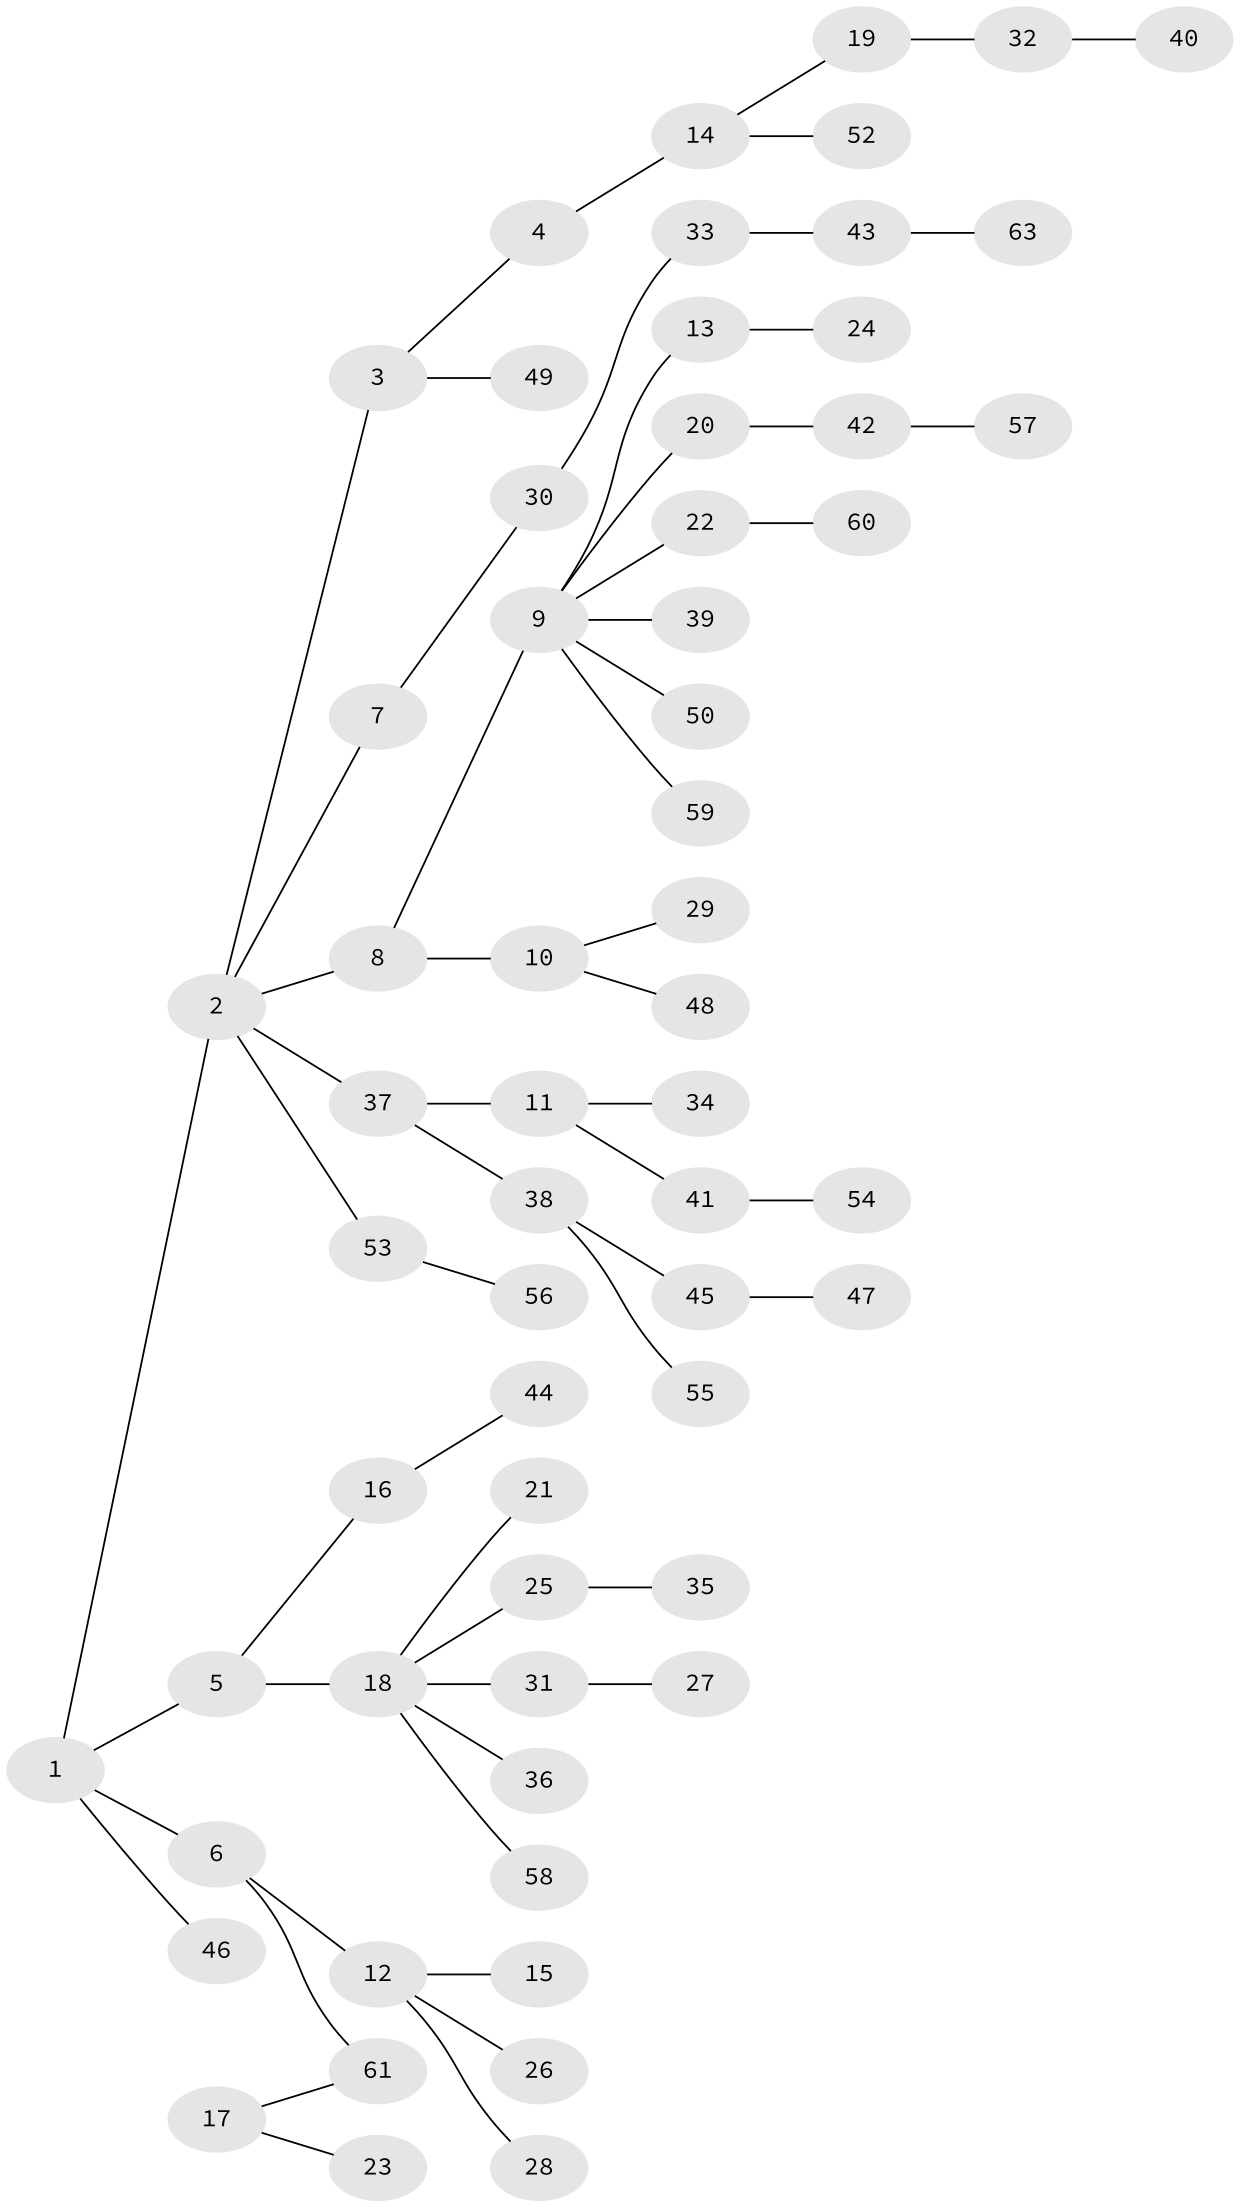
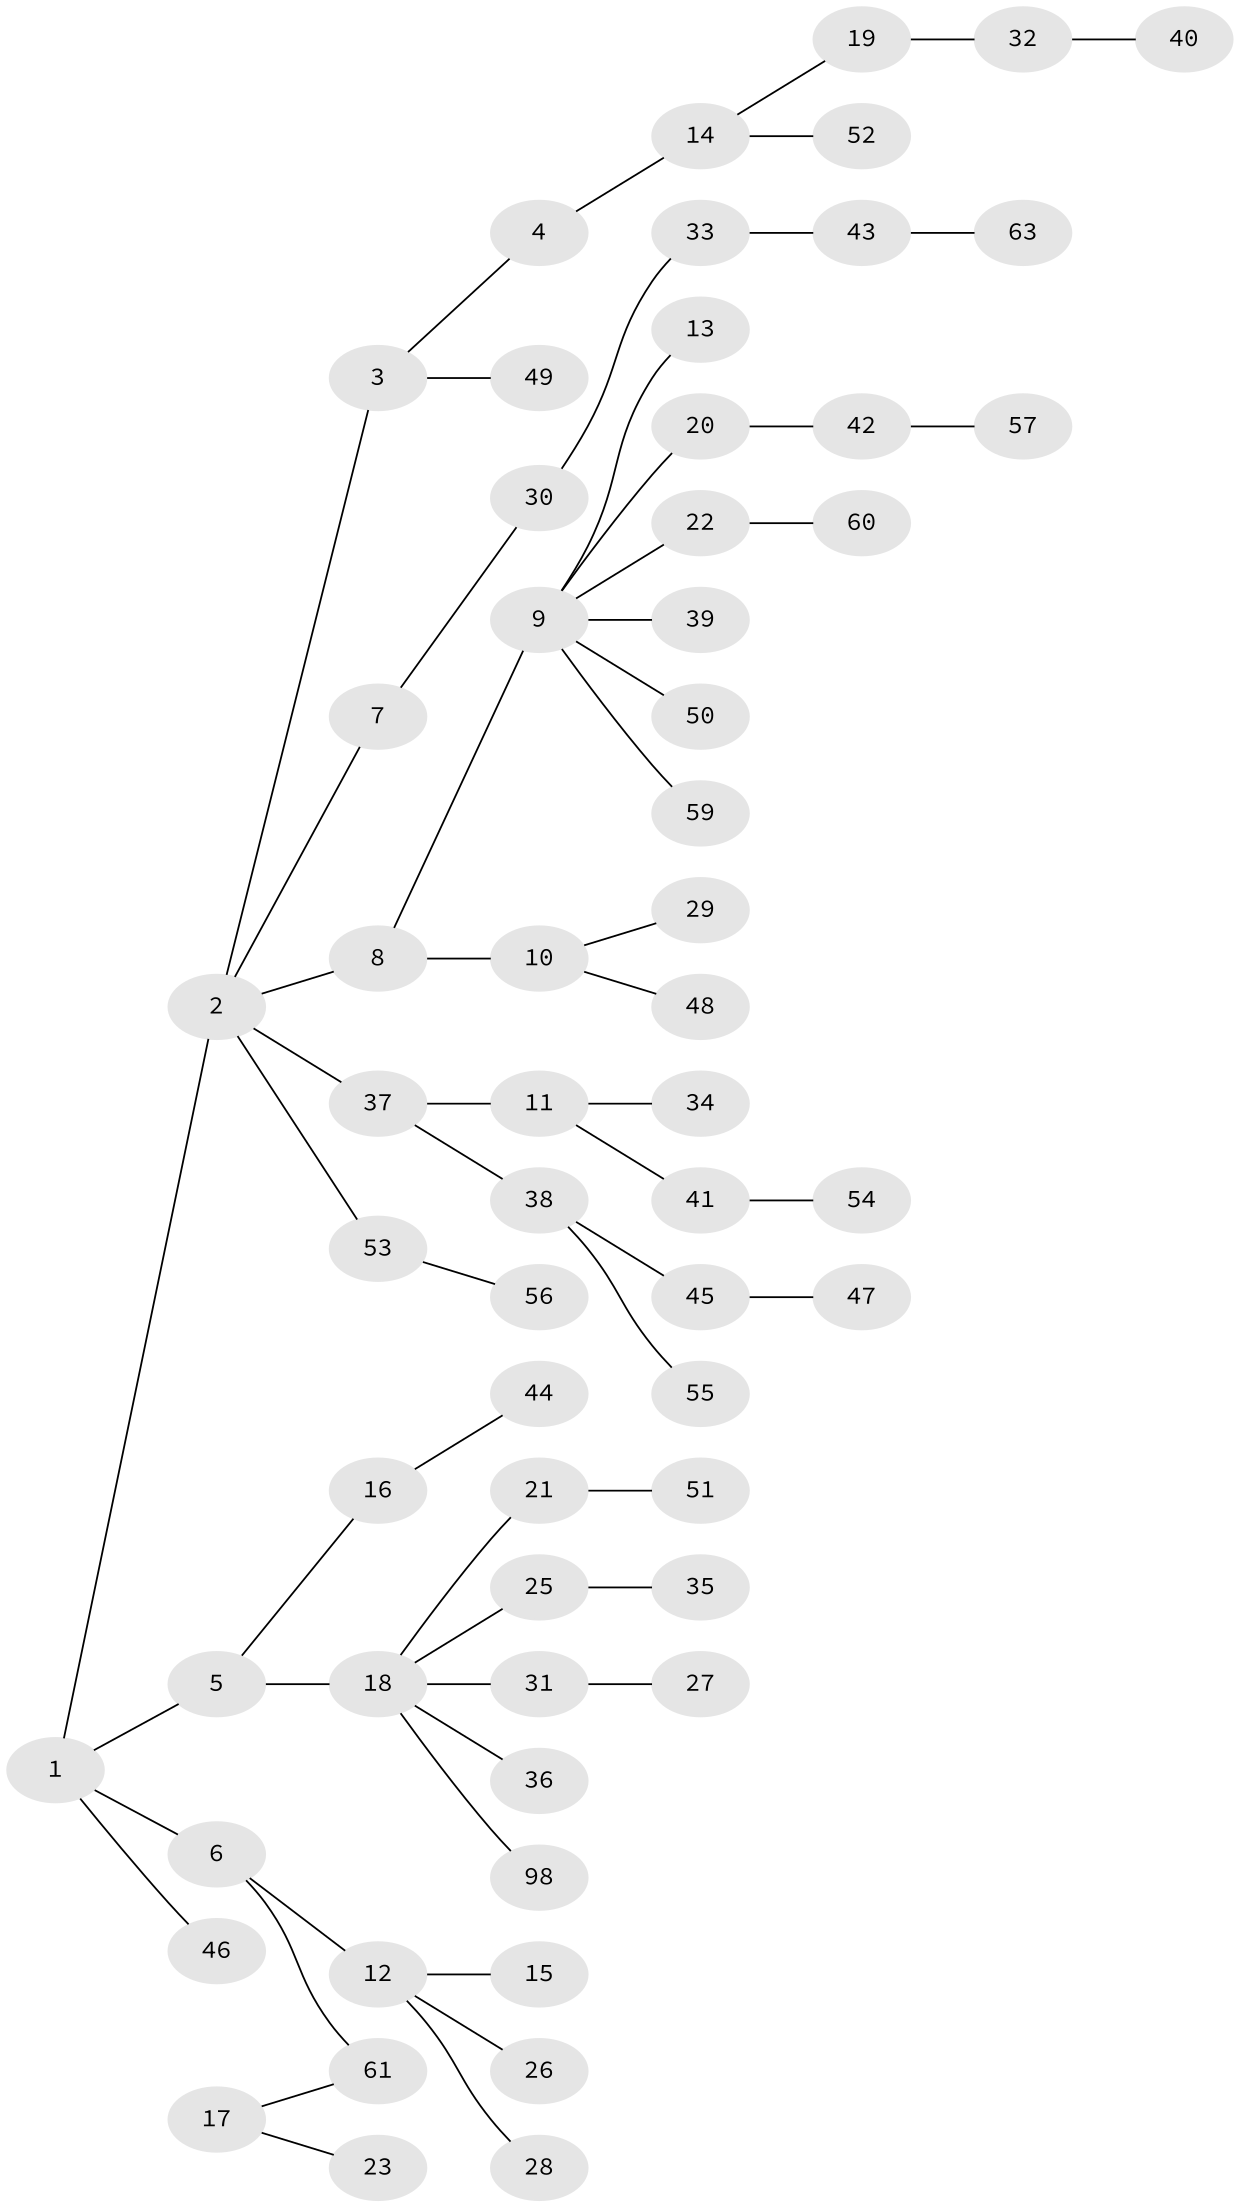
node "24": removed
node "51": added
node "58": label "58" -> "98"
